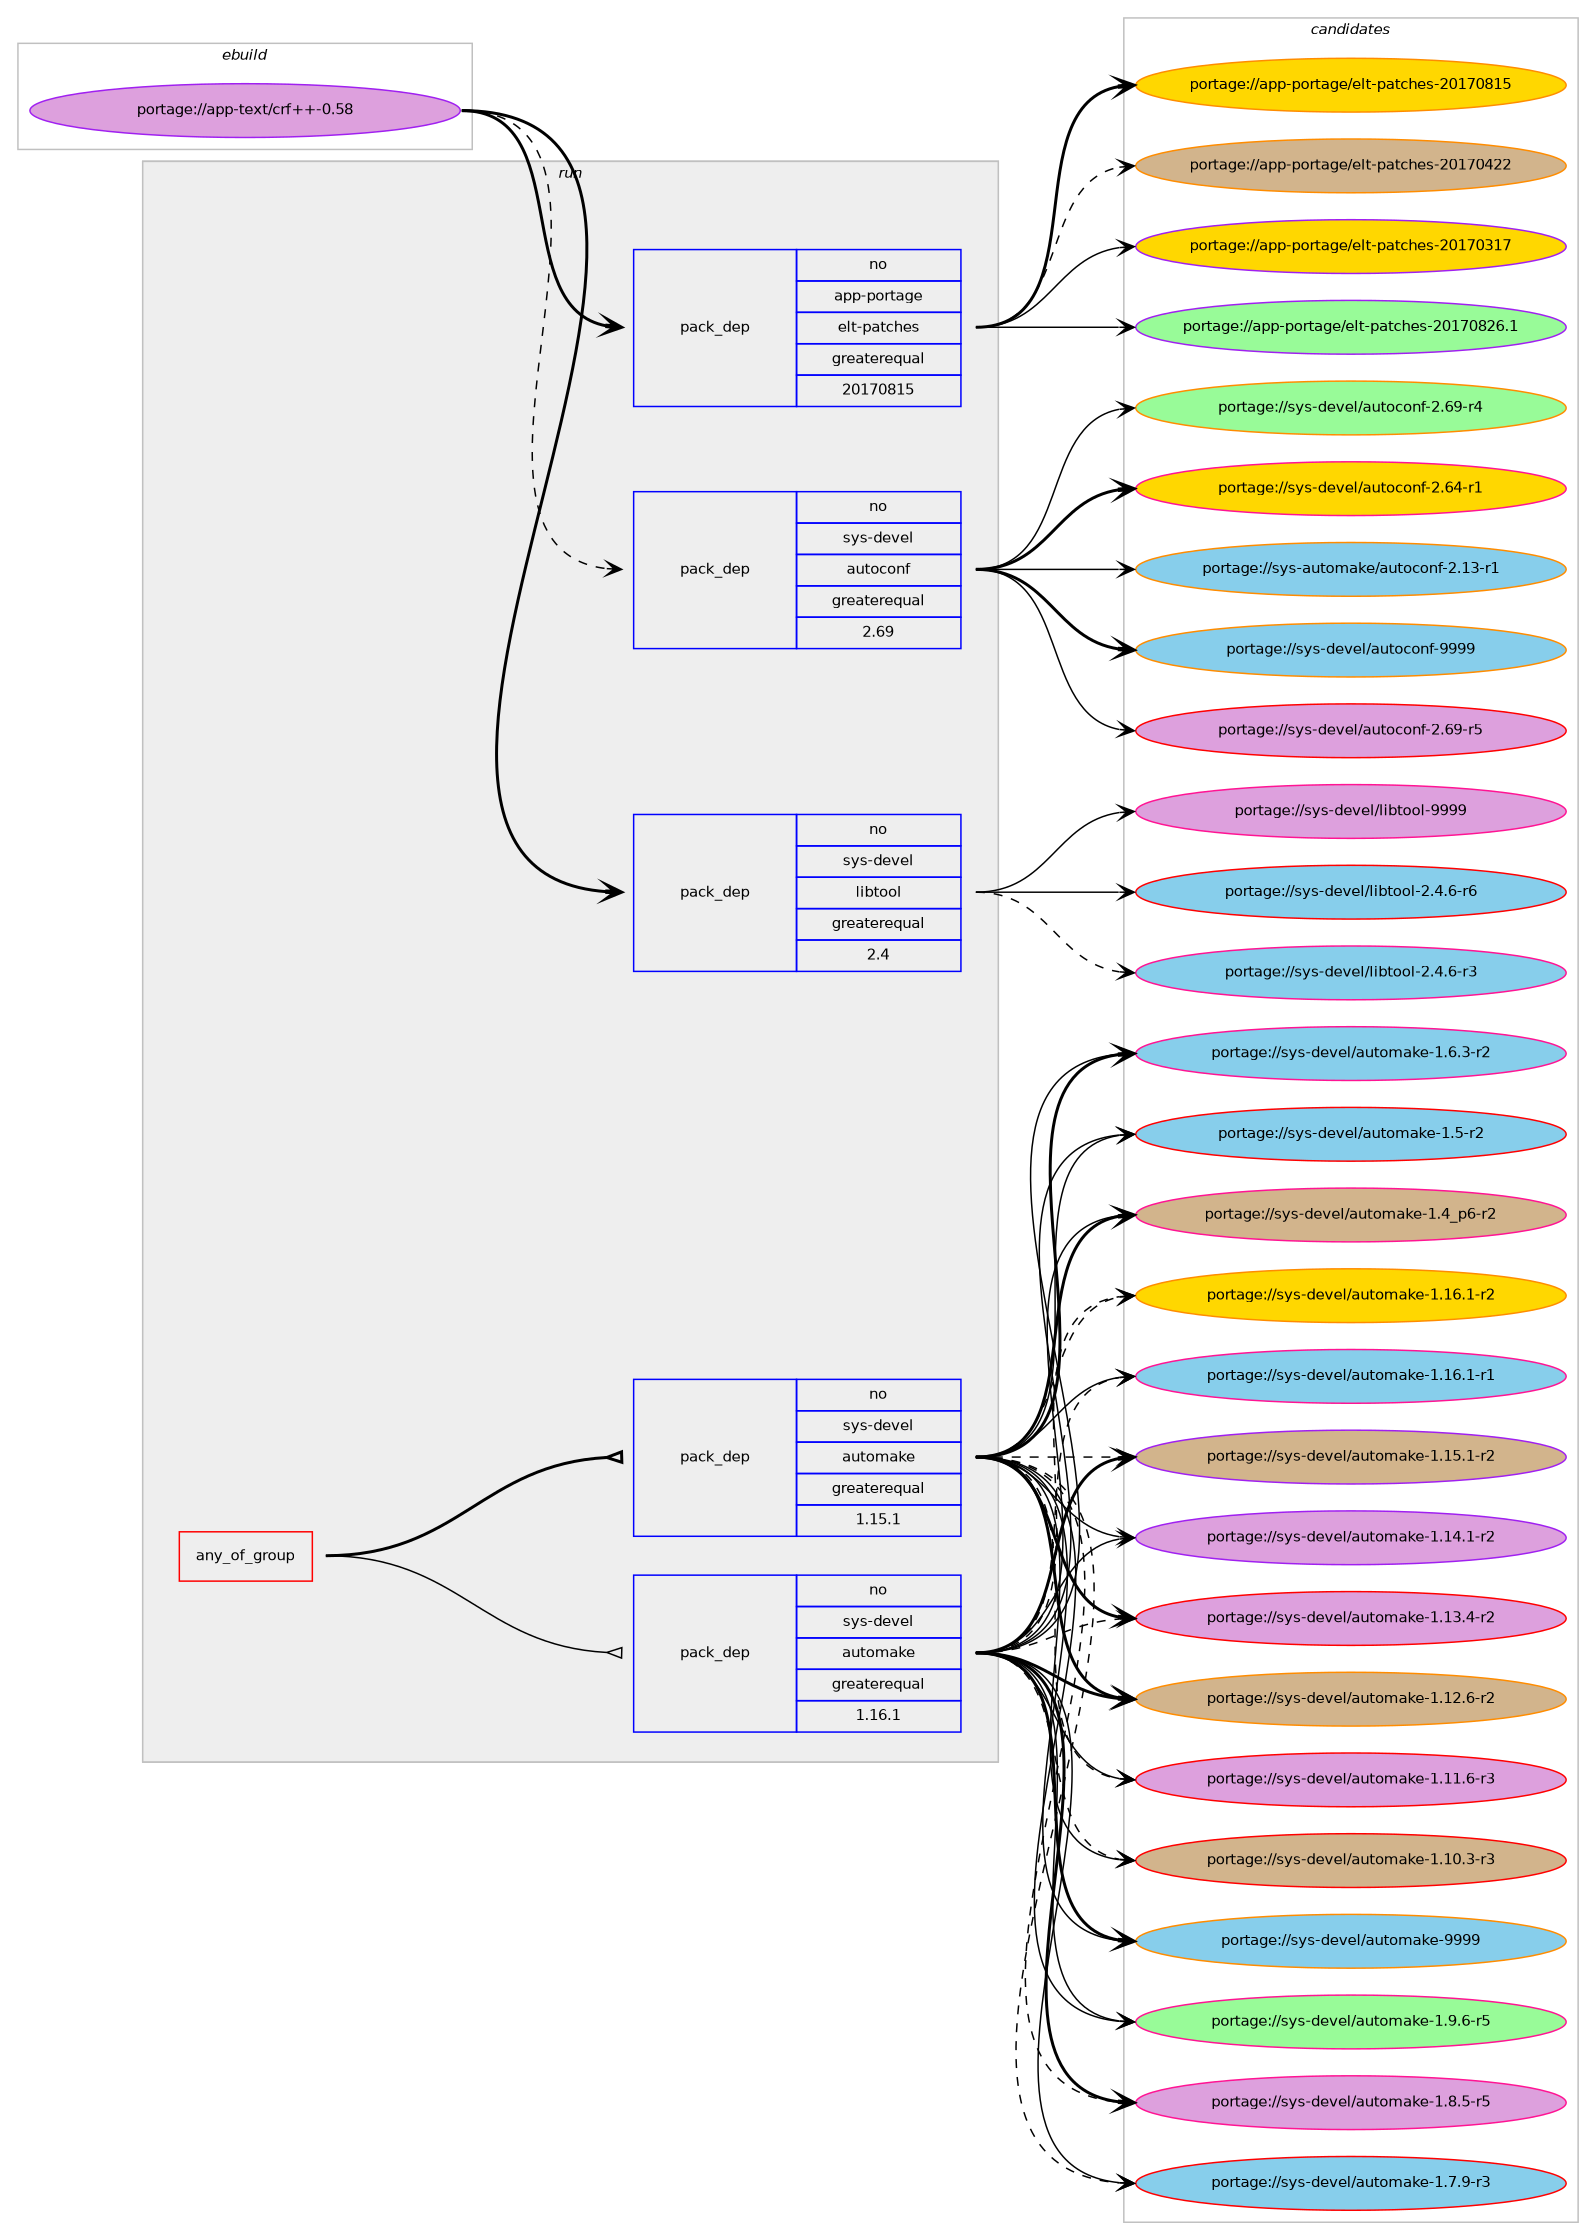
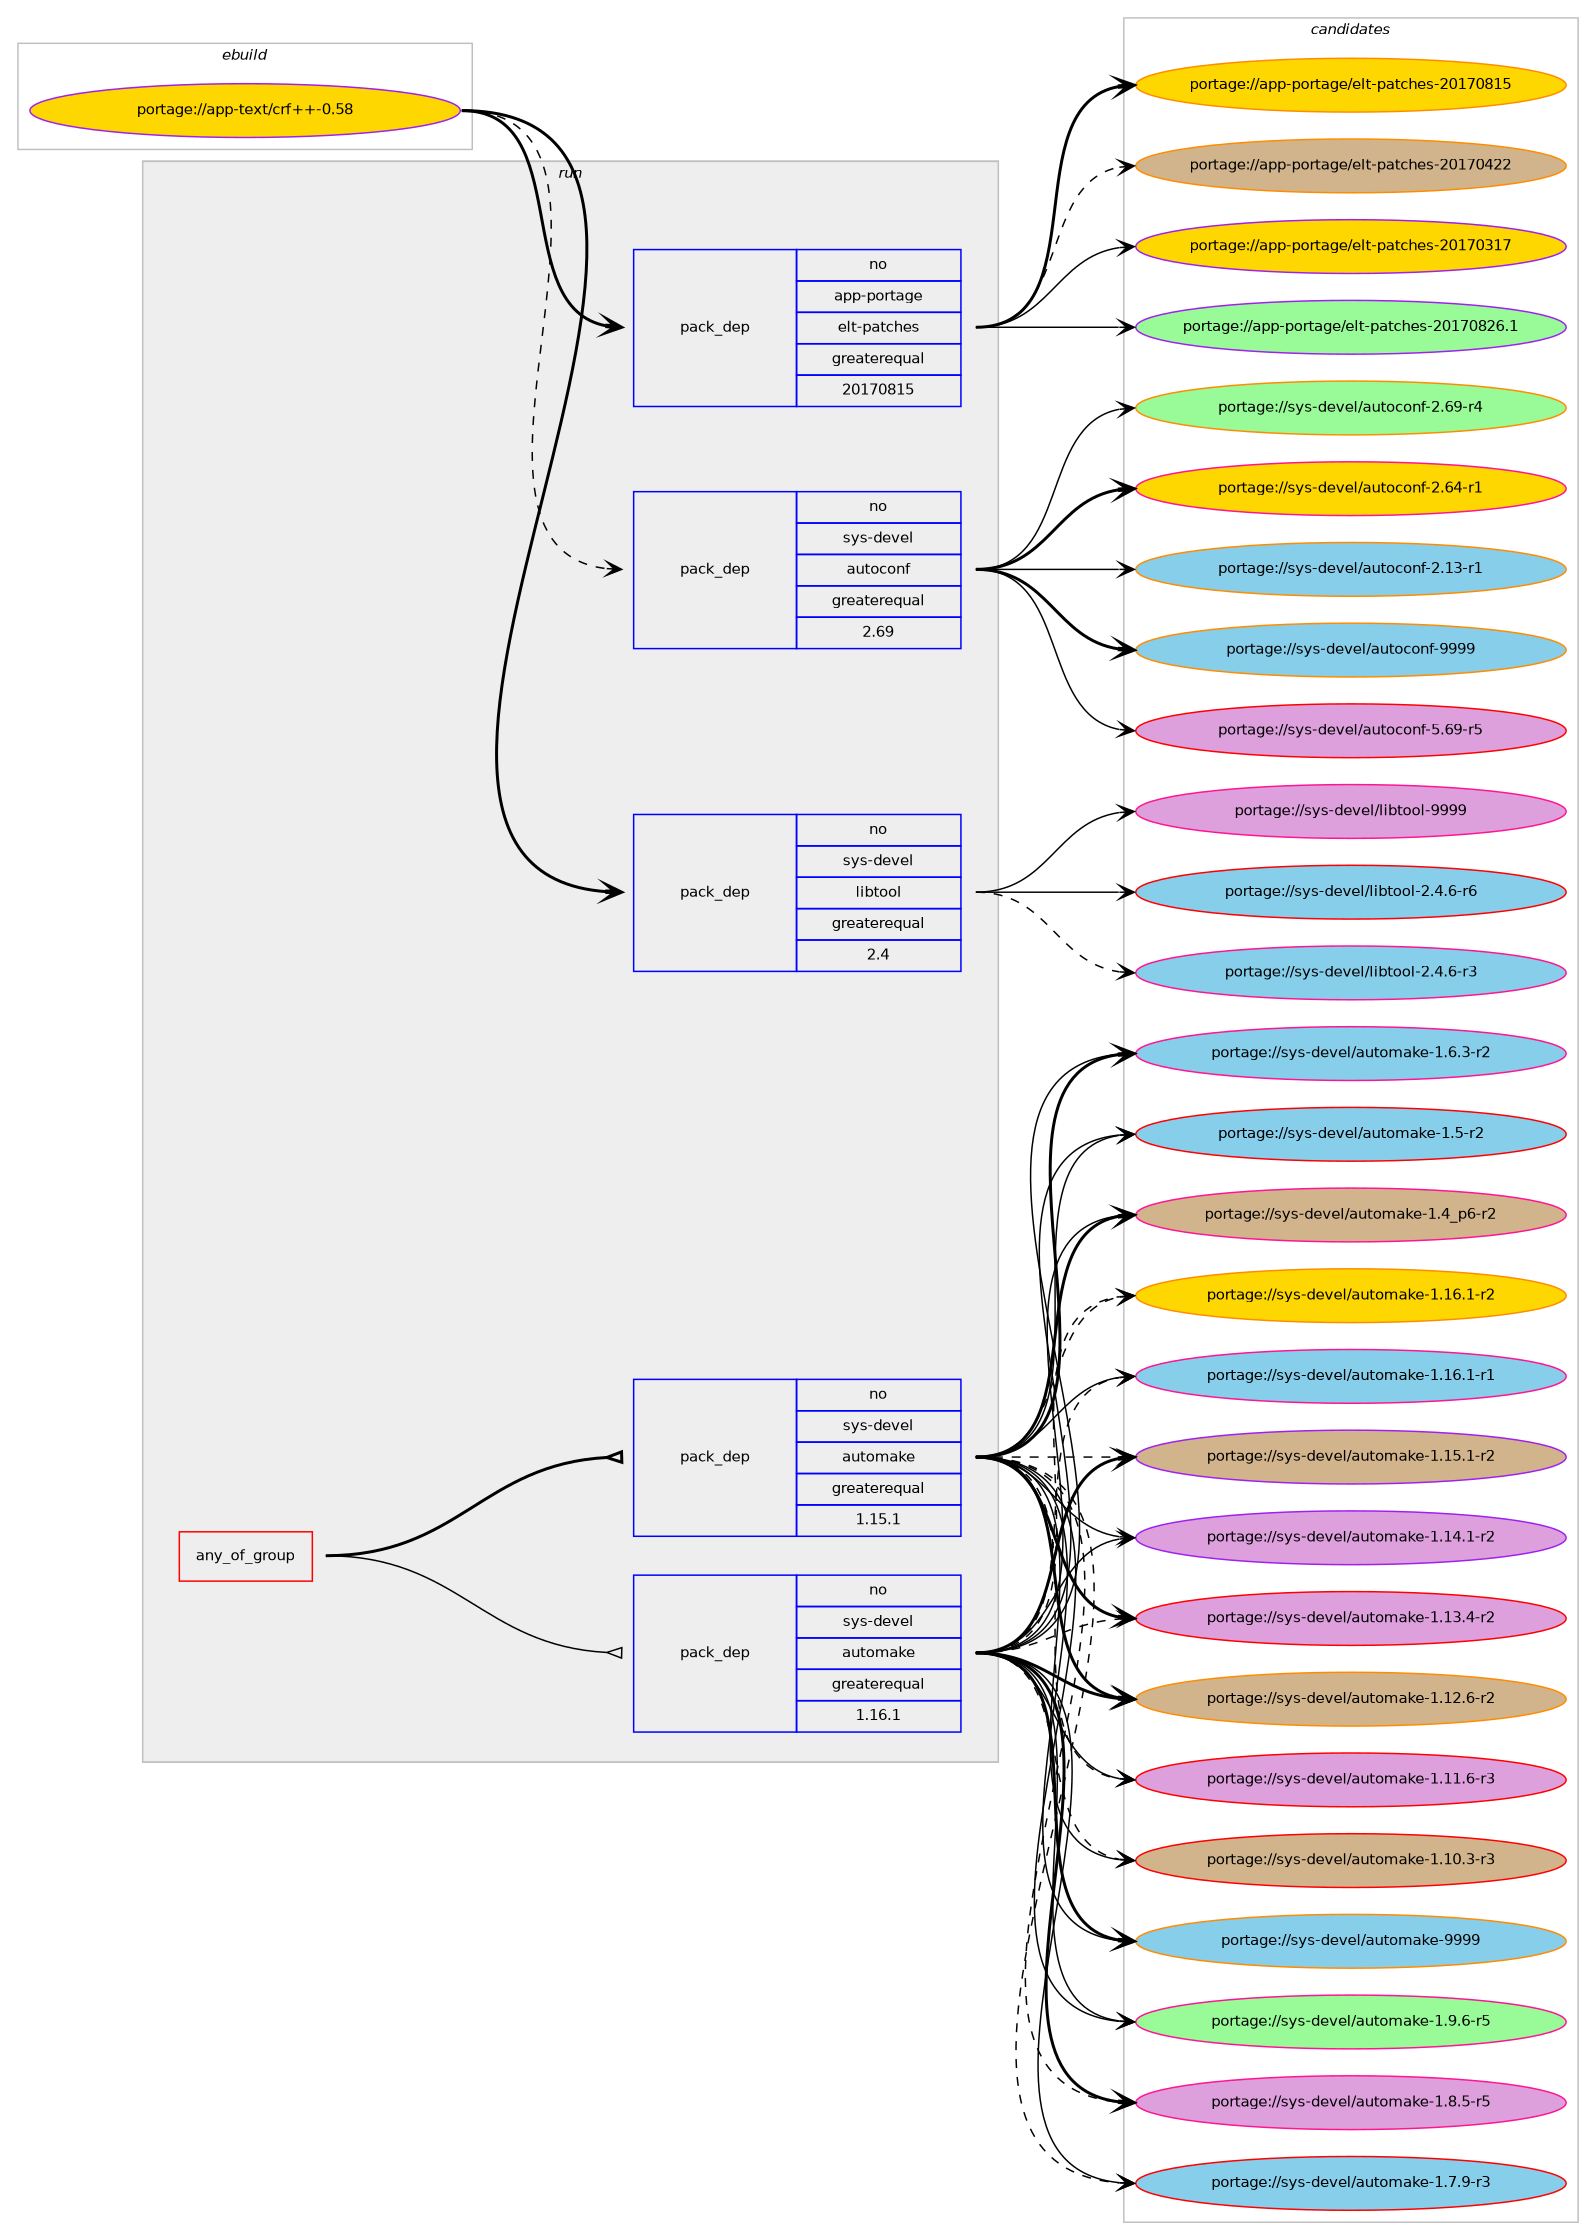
node "portage://app-text/crf++-0.58": fillcolor plum -> gold
node "portage://sys-automake/autoconf-2.13-r1": label "portage://sys-automake/autoconf-2.13-r1" -> "portage://sys-devel/autoconf-2.13-r1"
node "portage://sys-devel/autoconf-2.69-r5": label "portage://sys-devel/autoconf-2.69-r5" -> "portage://sys-devel/autoconf-5.69-r5"
